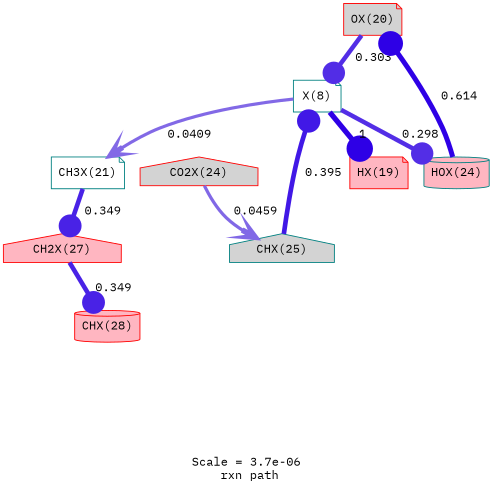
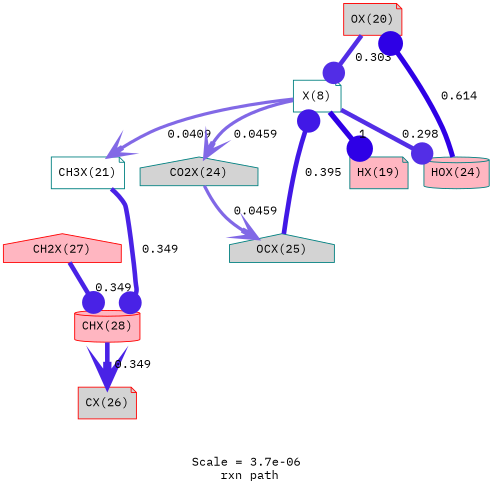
edge "X(8)" -> "CO2X(24)": added, label "0.0459"
node "CO2X(24)": color red -> teal
node "HX(19)": color red -> teal
edge "CH3X(21)" -> "CH2X(27)": now "CH3X(21)" -> "CHX(28)"
node "CHX(25)": label "CHX(25)" -> "OCX(25)"
node "CX(26)": added
